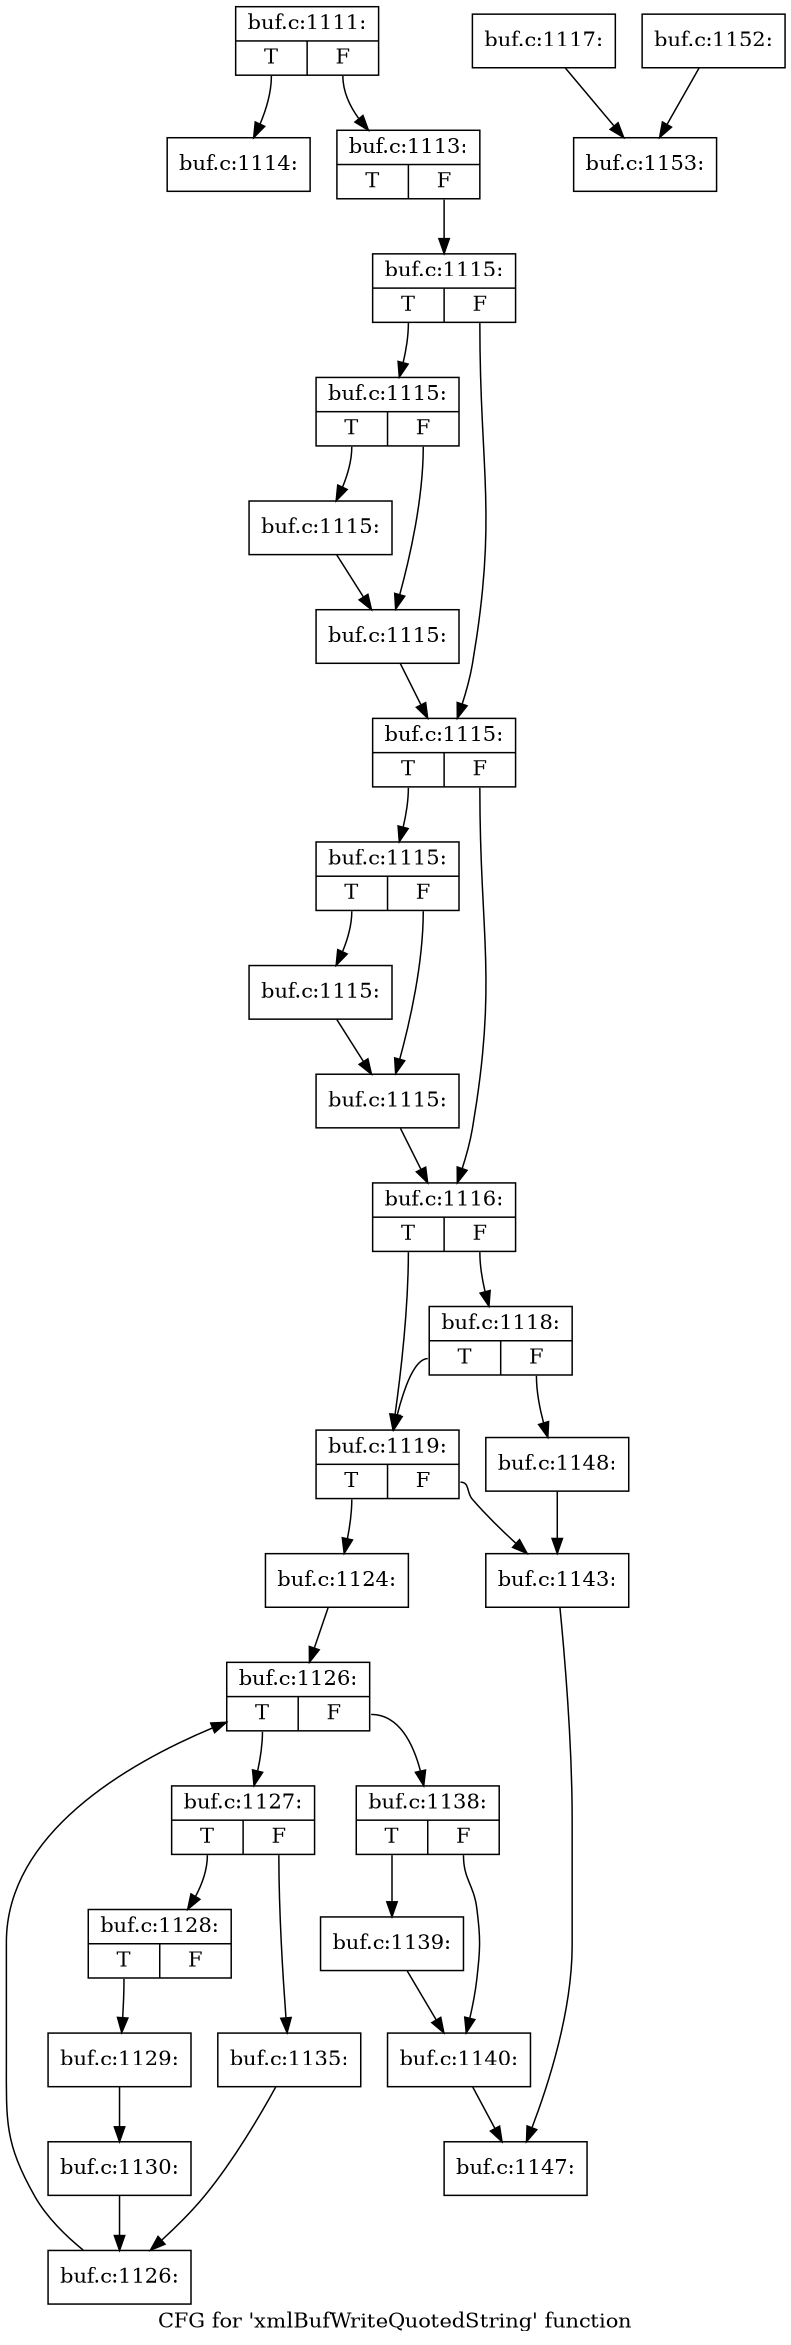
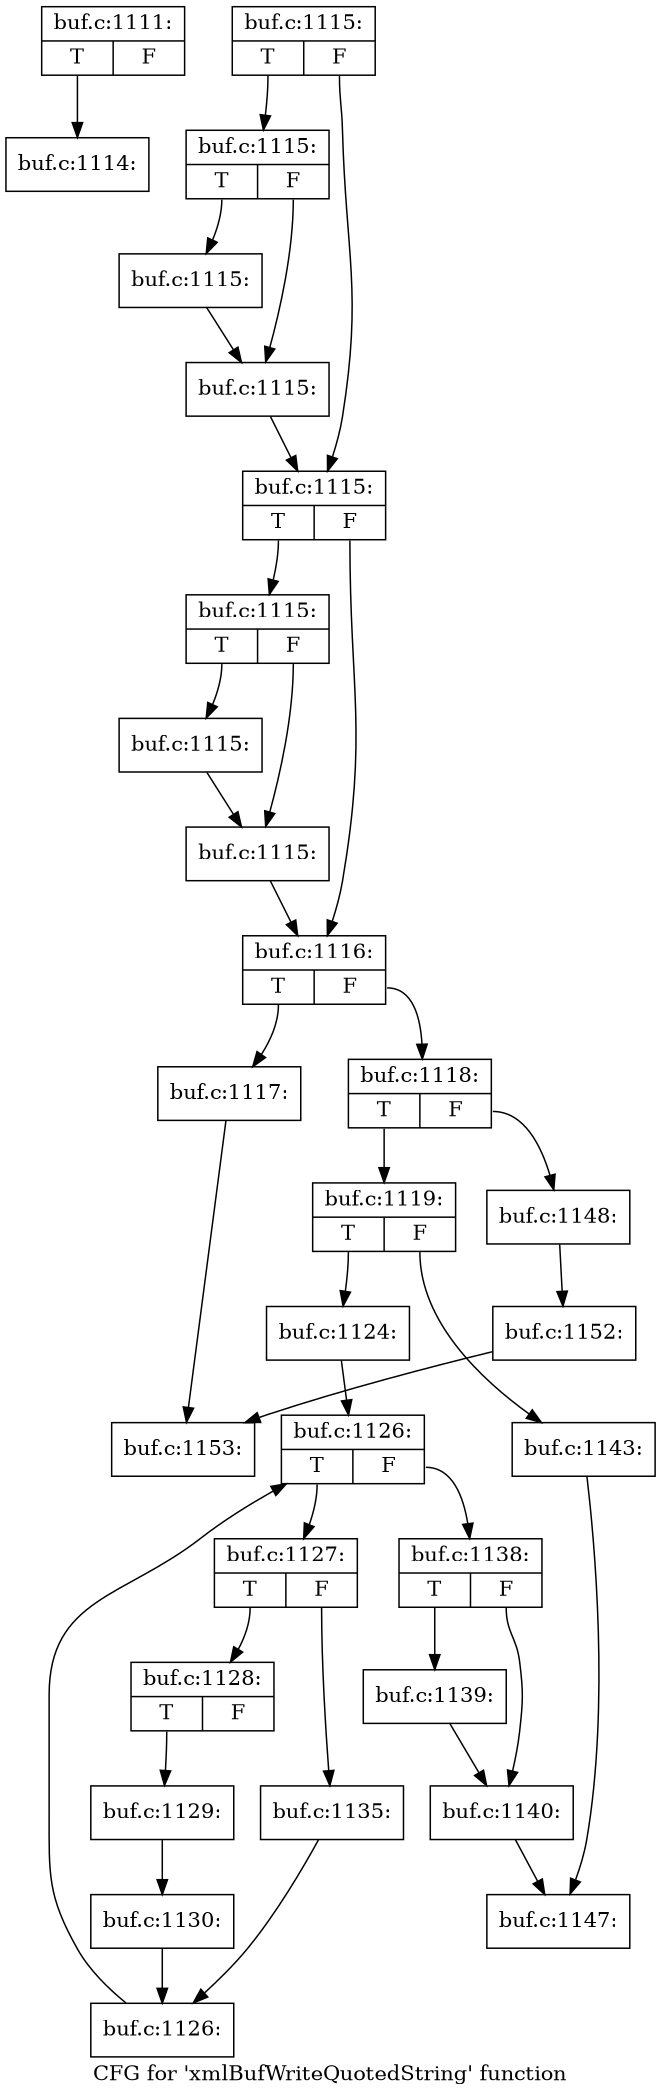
node "buf.c:1113:": removed
edge "buf.c:1116:" -> "buf.c:1119:": now "buf.c:1116:" -> "buf.c:1117:"
edge "buf.c:1148:" -> "buf.c:1143:": now "buf.c:1148:" -> "buf.c:1152:"
